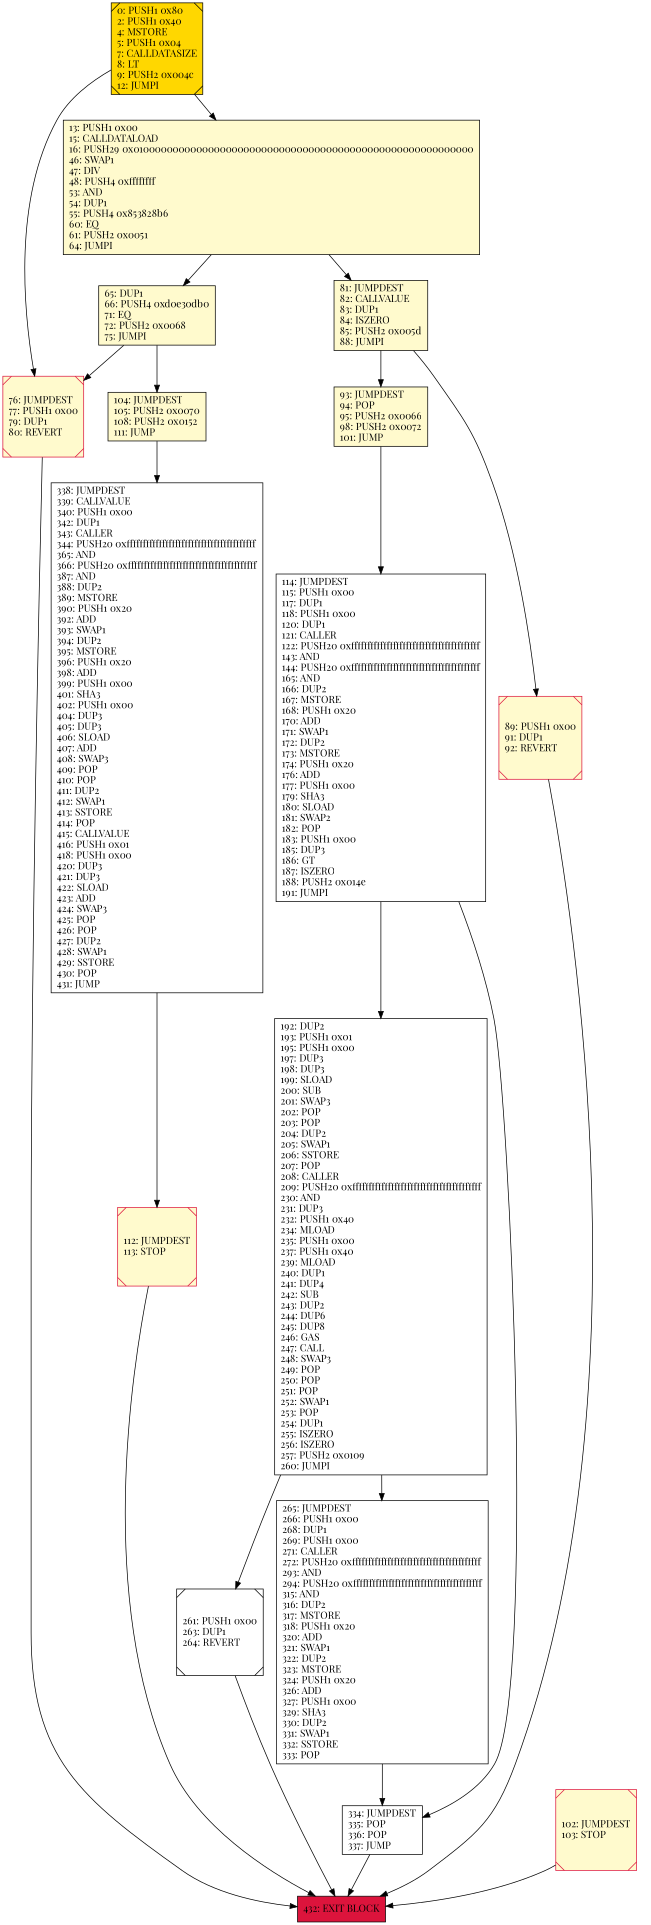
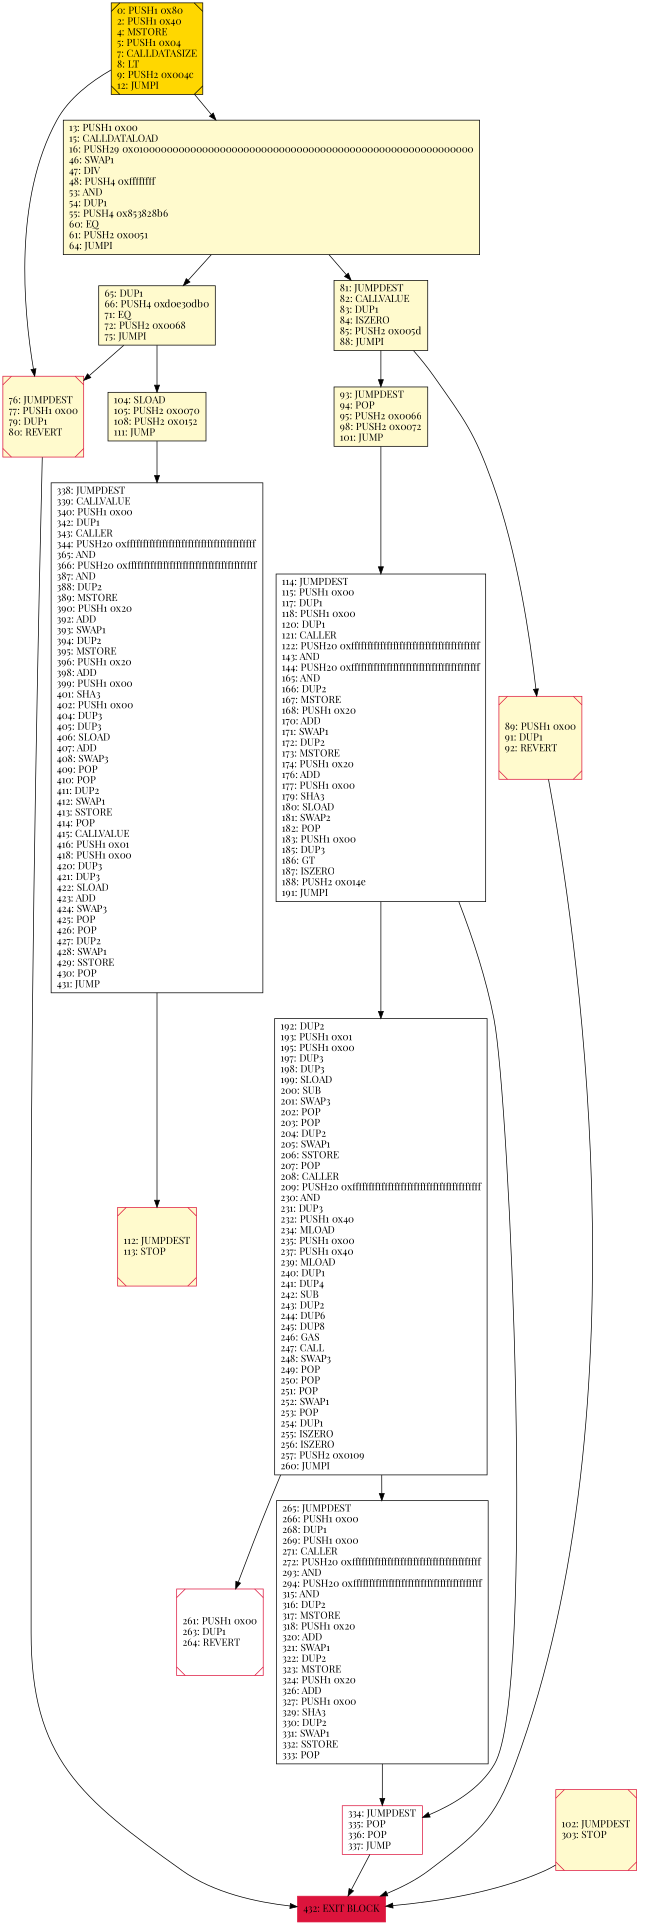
node "104: JUMPDEST 105: PUSH2 0x0070 108: PUSH2 0x0152 111: JUMP": label "104: JUMPDEST 105: PUSH2 0x0070 108: PUSH2 0x0152 111: JUMP" -> "104: SLOAD 105: PUSH2 0x0070 108: PUSH2 0x0152 111: JUMP"
edge "112: JUMPDEST 113: STOP" -> "432: EXIT BLOCK": removed
node "261: PUSH1 0x00 263: DUP1 264: REVERT": color black -> crimson
edge "261: PUSH1 0x00 263: DUP1 264: REVERT" -> "432: EXIT BLOCK": removed
node "334: JUMPDEST 335: POP 336: POP 337: JUMP": color black -> crimson
node "102: JUMPDEST 103: STOP": label "102: JUMPDEST 103: STOP" -> "102: JUMPDEST 303: STOP"
node "432: EXIT BLOCK": color black -> crimson
